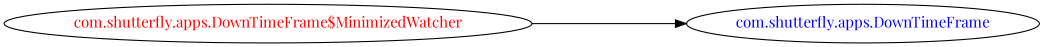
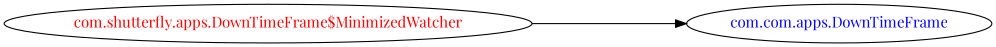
node "com.shutterfly.apps.DownTimeFrame": label "com.shutterfly.apps.DownTimeFrame" -> "com.com.apps.DownTimeFrame"
